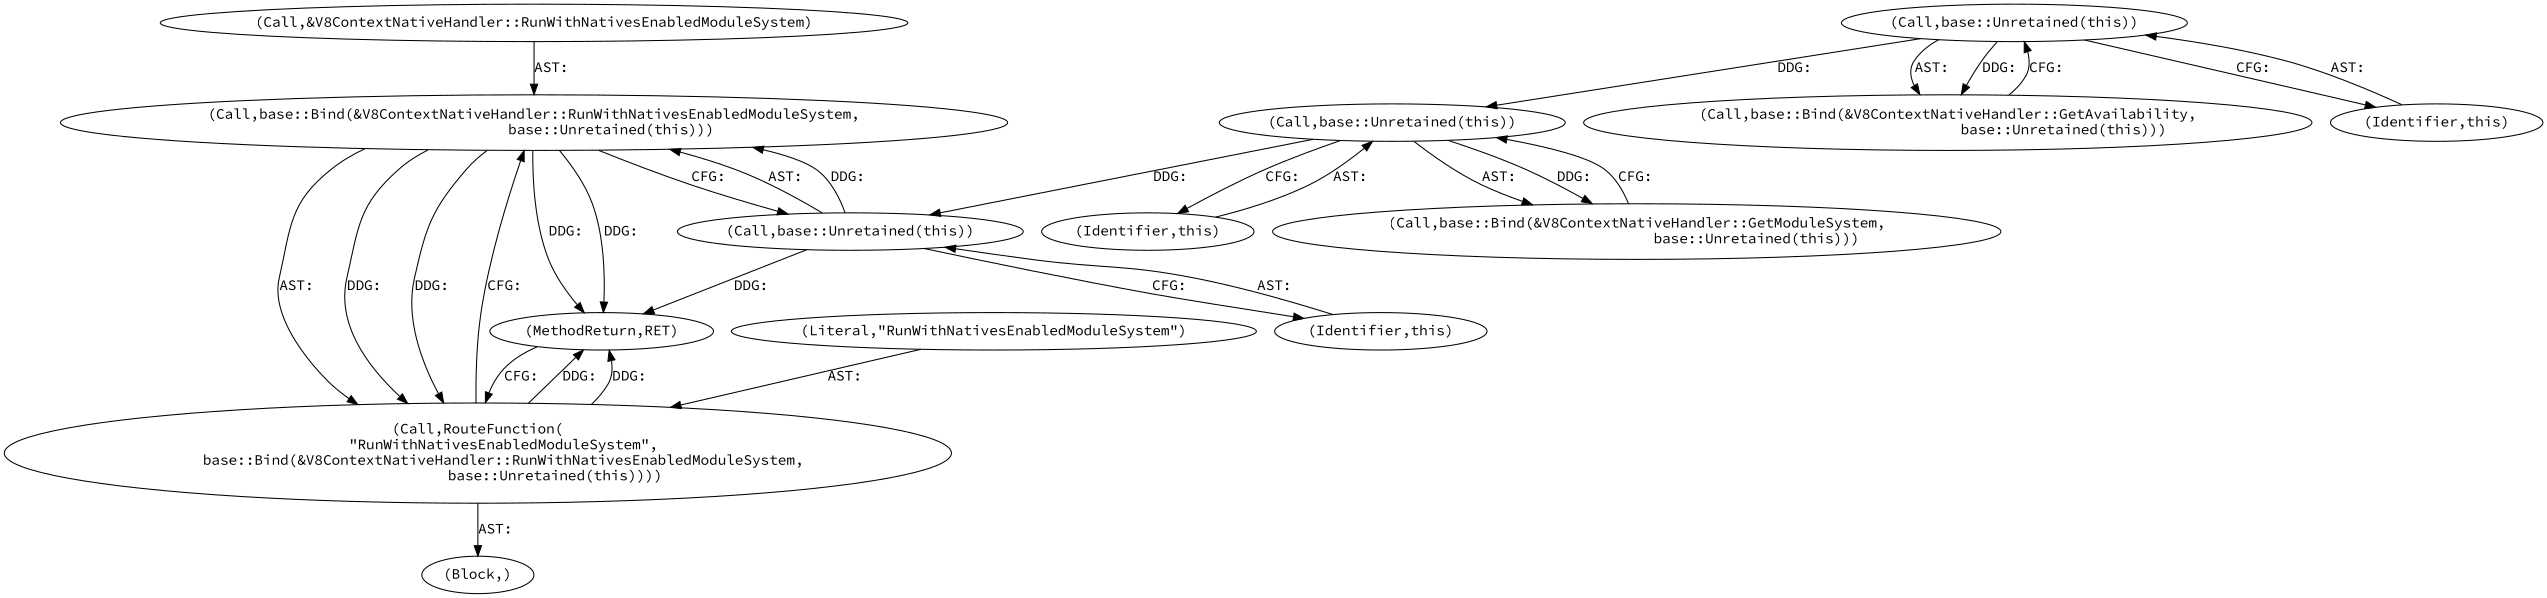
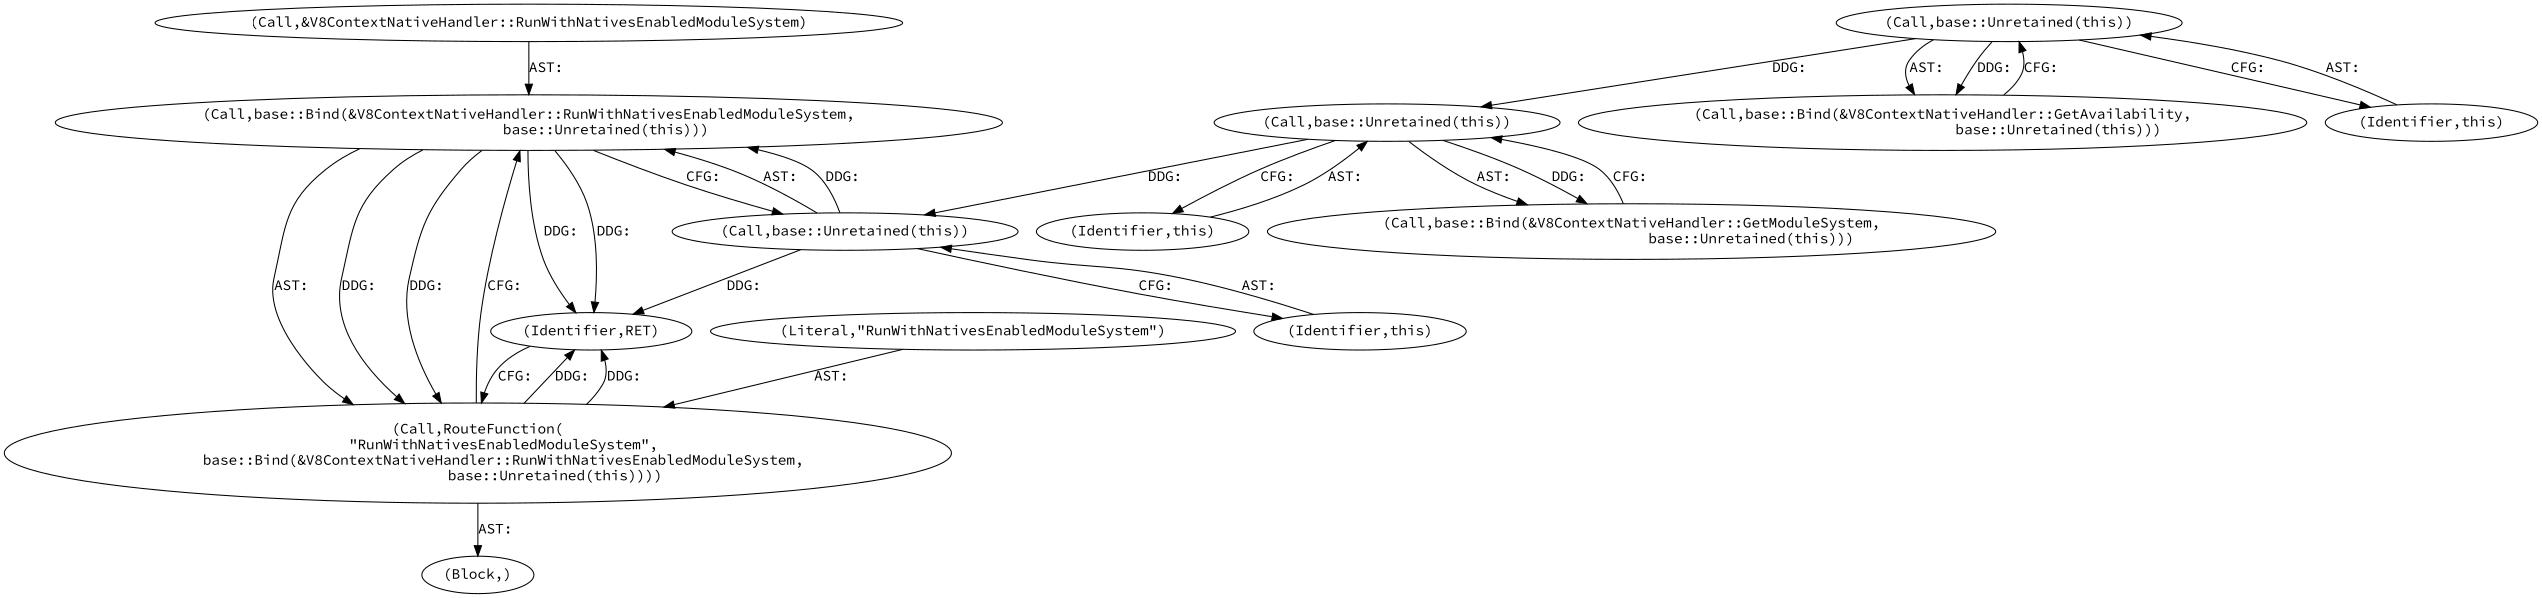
node "(MethodReturn,RET)": label "(MethodReturn,RET)" -> "(Identifier,RET)"
